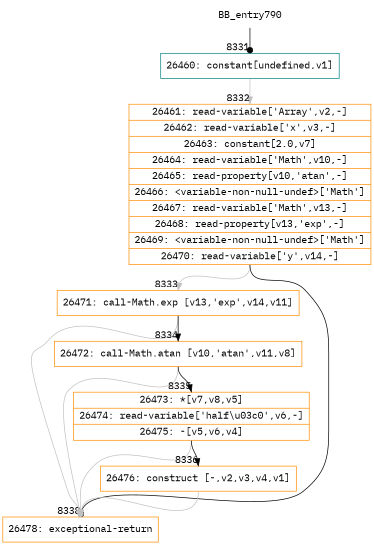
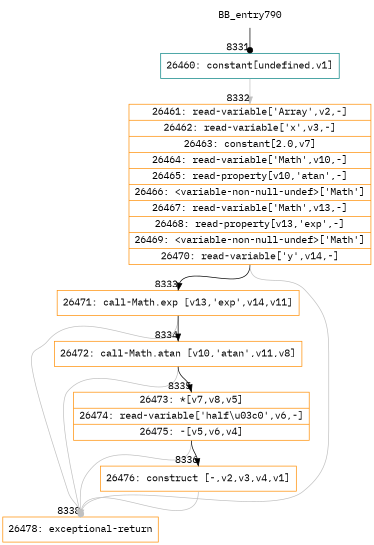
edge "26461: read-variable['Array',v2,-]" -> "26471: call-Math.exp [v13,'exp',v14,v11]": color gray -> black
edge "26461: read-variable['Array',v2,-]" -> "26478: exceptional-return": color black -> gray
